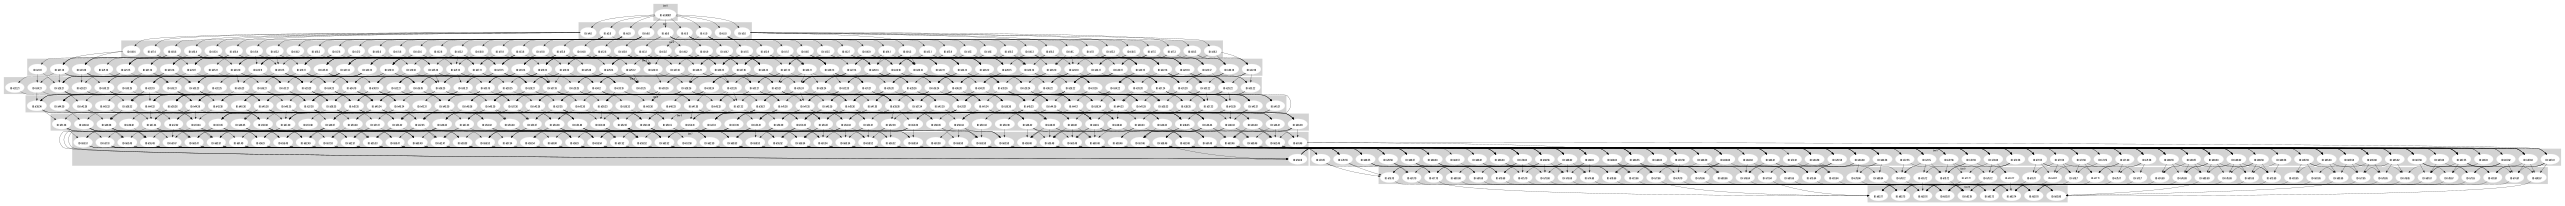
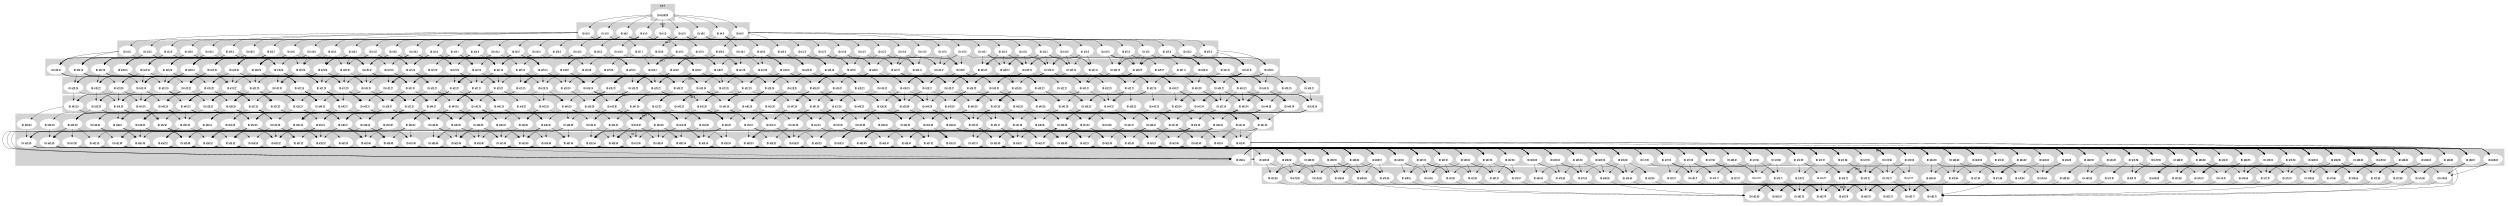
edge "ID: k31.24" -> "ID: k50.38": now "ID: k31.24" -> "ID: k38.31"
edge "ID: k49.38" -> "ID: k60.49": reversed
edge "ID: k56.52" -> "ID: k52.37": reversed
edge "ID: k64.62" -> "ID: k79.64": added
edge "ID: k65.63" -> "ID: k76.65": added
node "ID: k73.70": added
edge "ID: k75.69" -> "ID: k82.75": now "ID: k65.61" -> "ID: k82.75"
